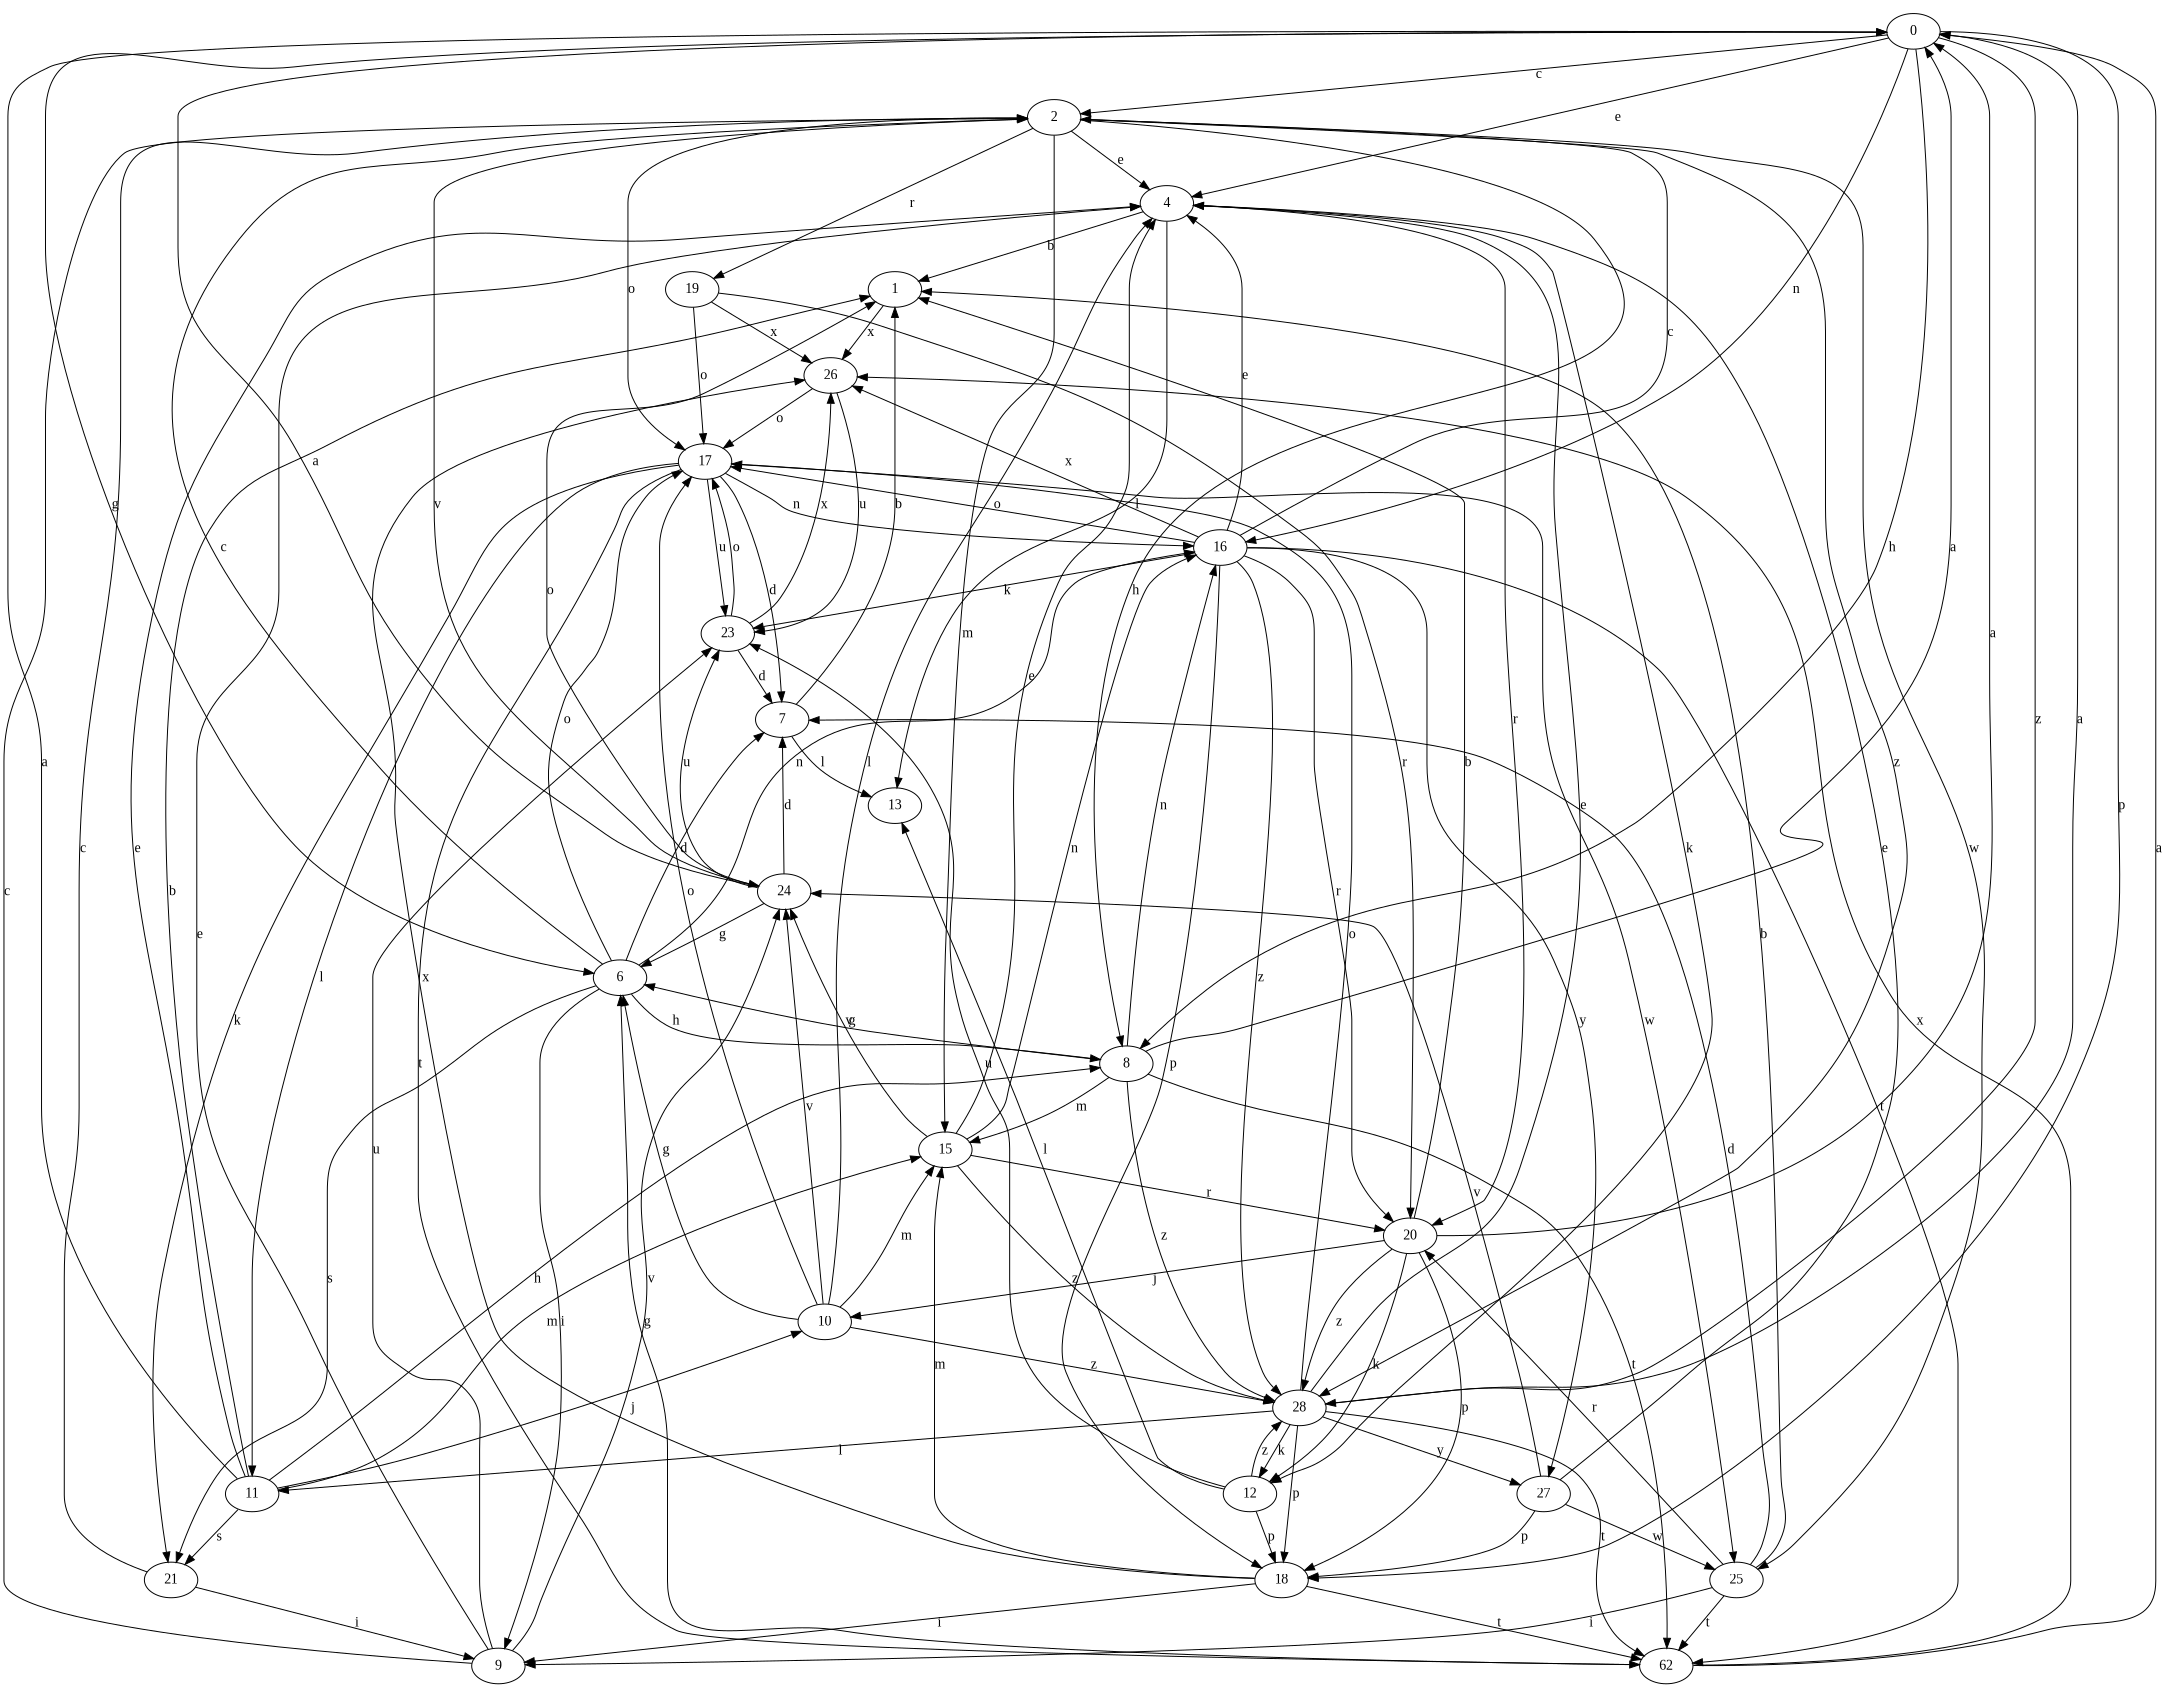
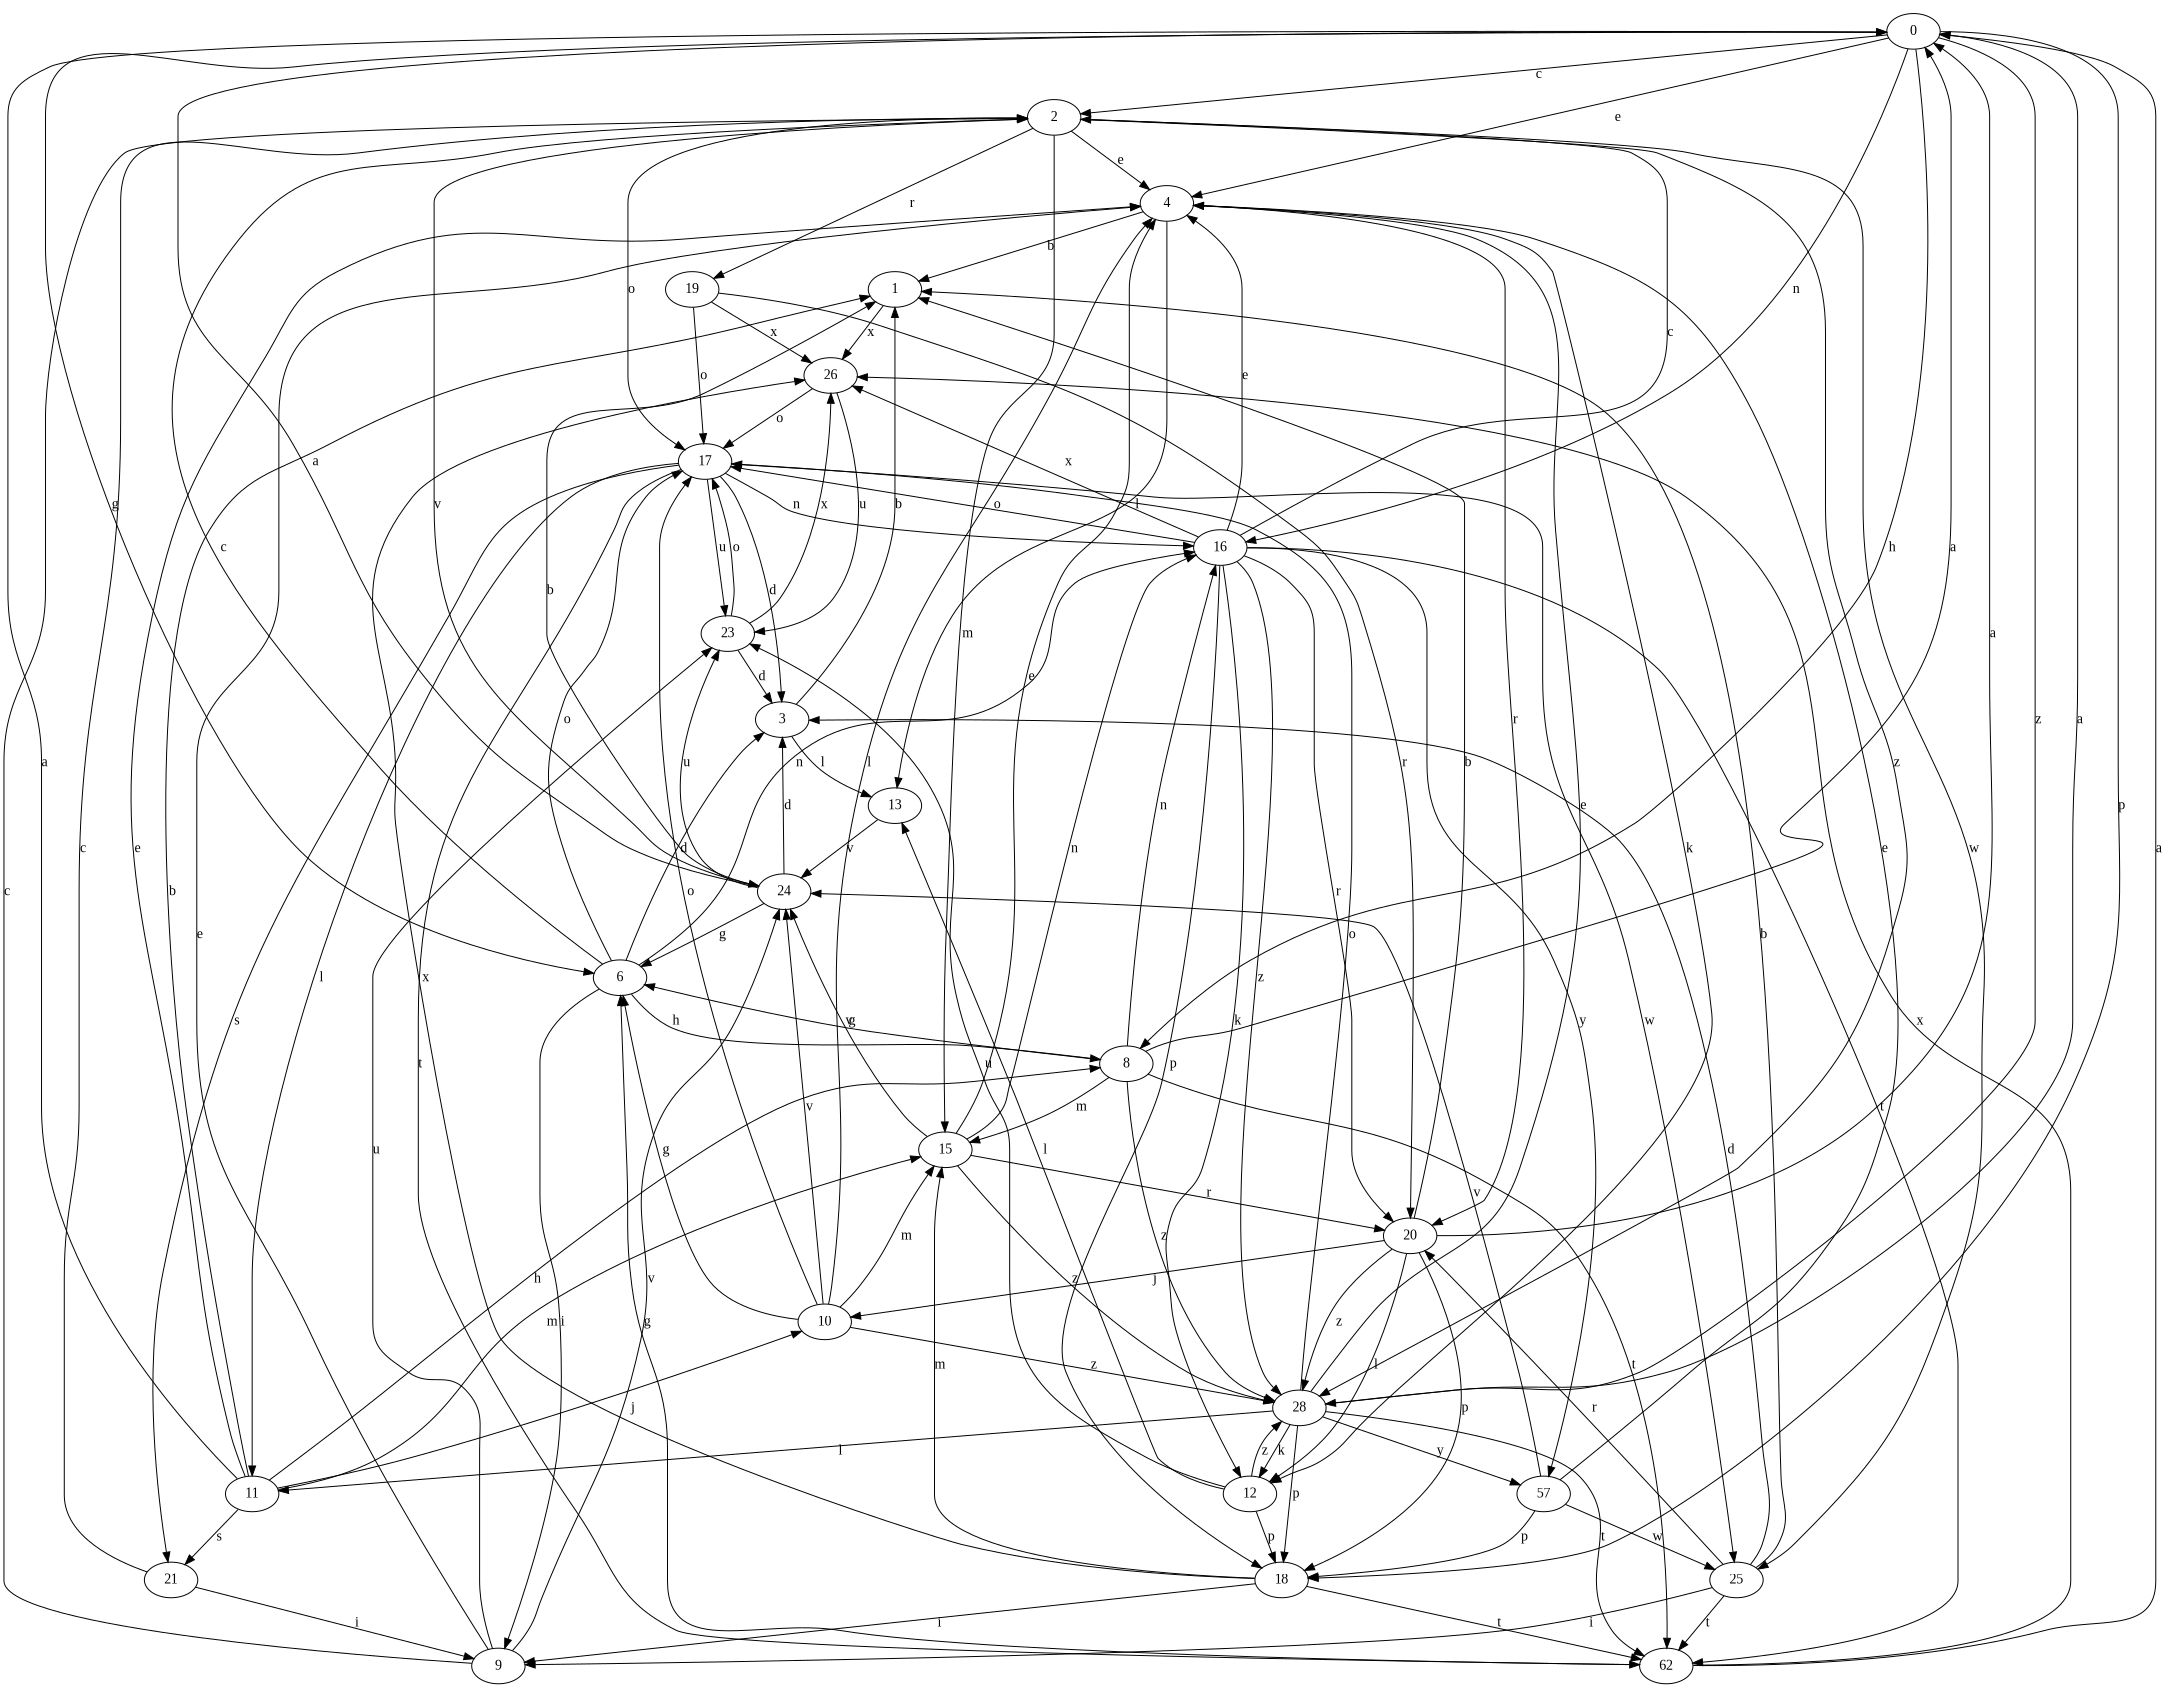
edge "2" -> "8": removed, label "h"
edge "16" -> "23": now "16" -> "12"
edge "24" -> "1": label "o" -> "b"
node "7": label "7" -> "3"
edge "13" -> "24": added, label "v"
edge "17" -> "21": label "k" -> "s"
edge "6" -> "21": removed, label "s"
edge "20" -> "12": label "k" -> "l"
node "27": label "27" -> "57"
